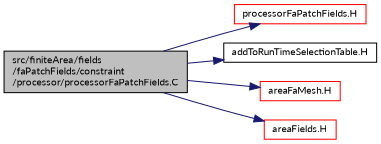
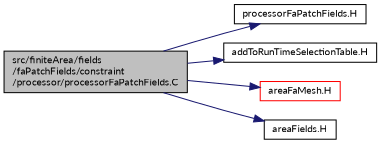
node "processorFaPatchFields.H": color red -> black
node "areaFields.H": color red -> black
